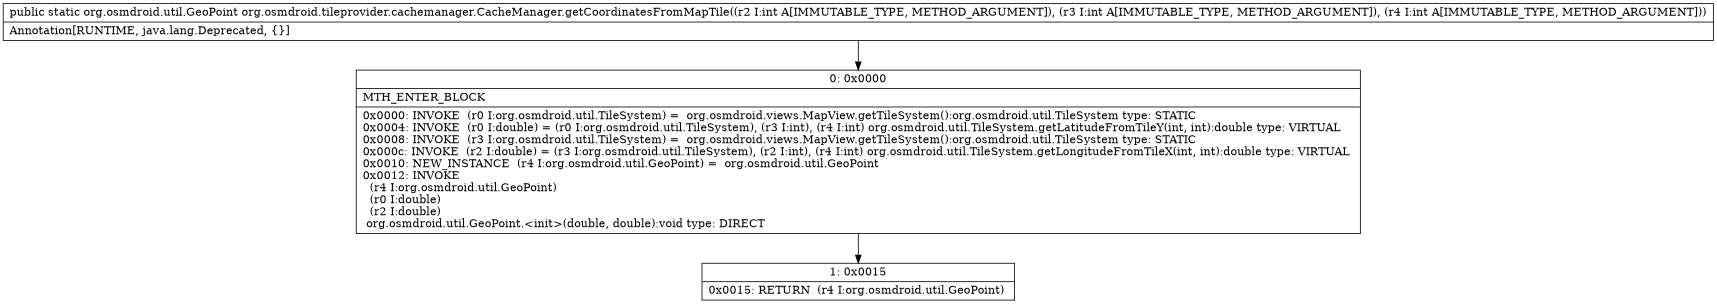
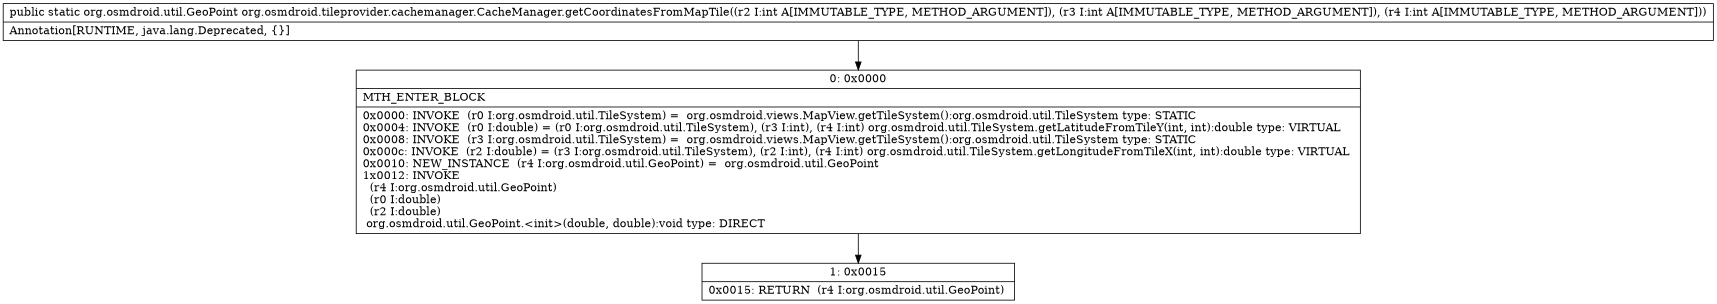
node "0: 0x0000": text "0x0012: INVOKE" -> "1x0012: INVOKE"
